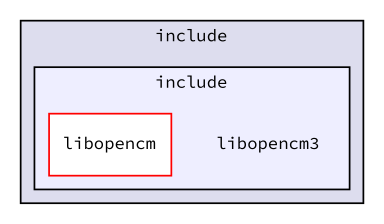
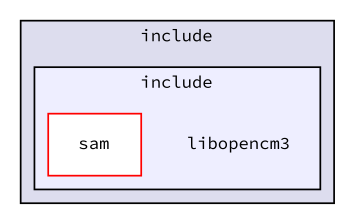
node "libopencm": label "libopencm" -> "sam"
